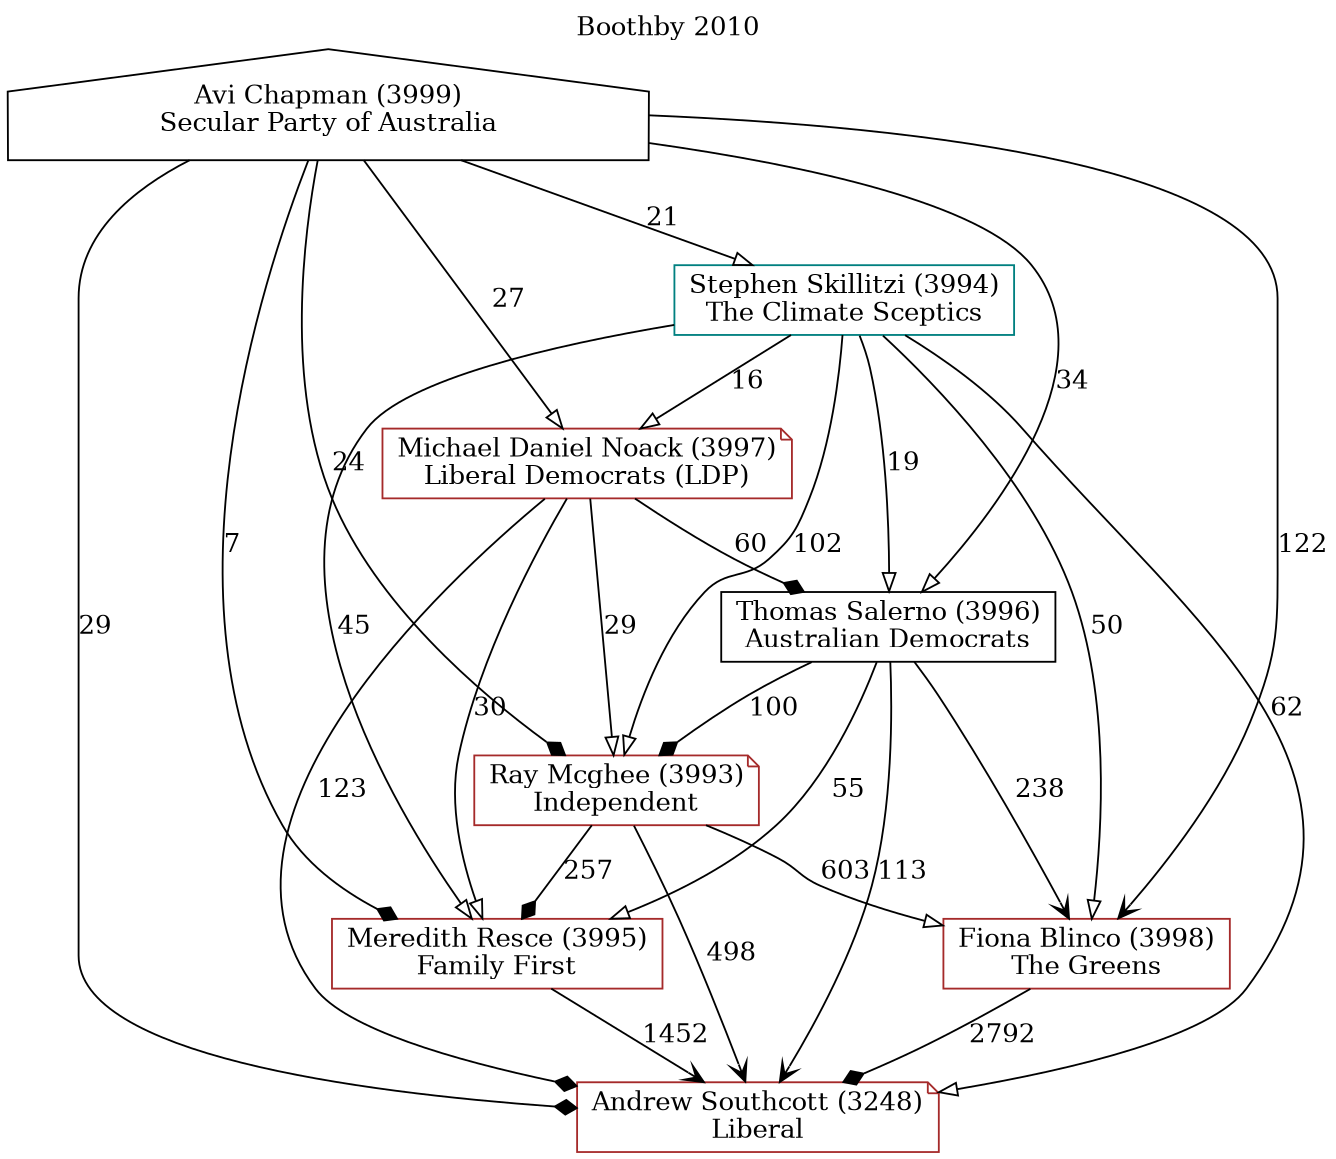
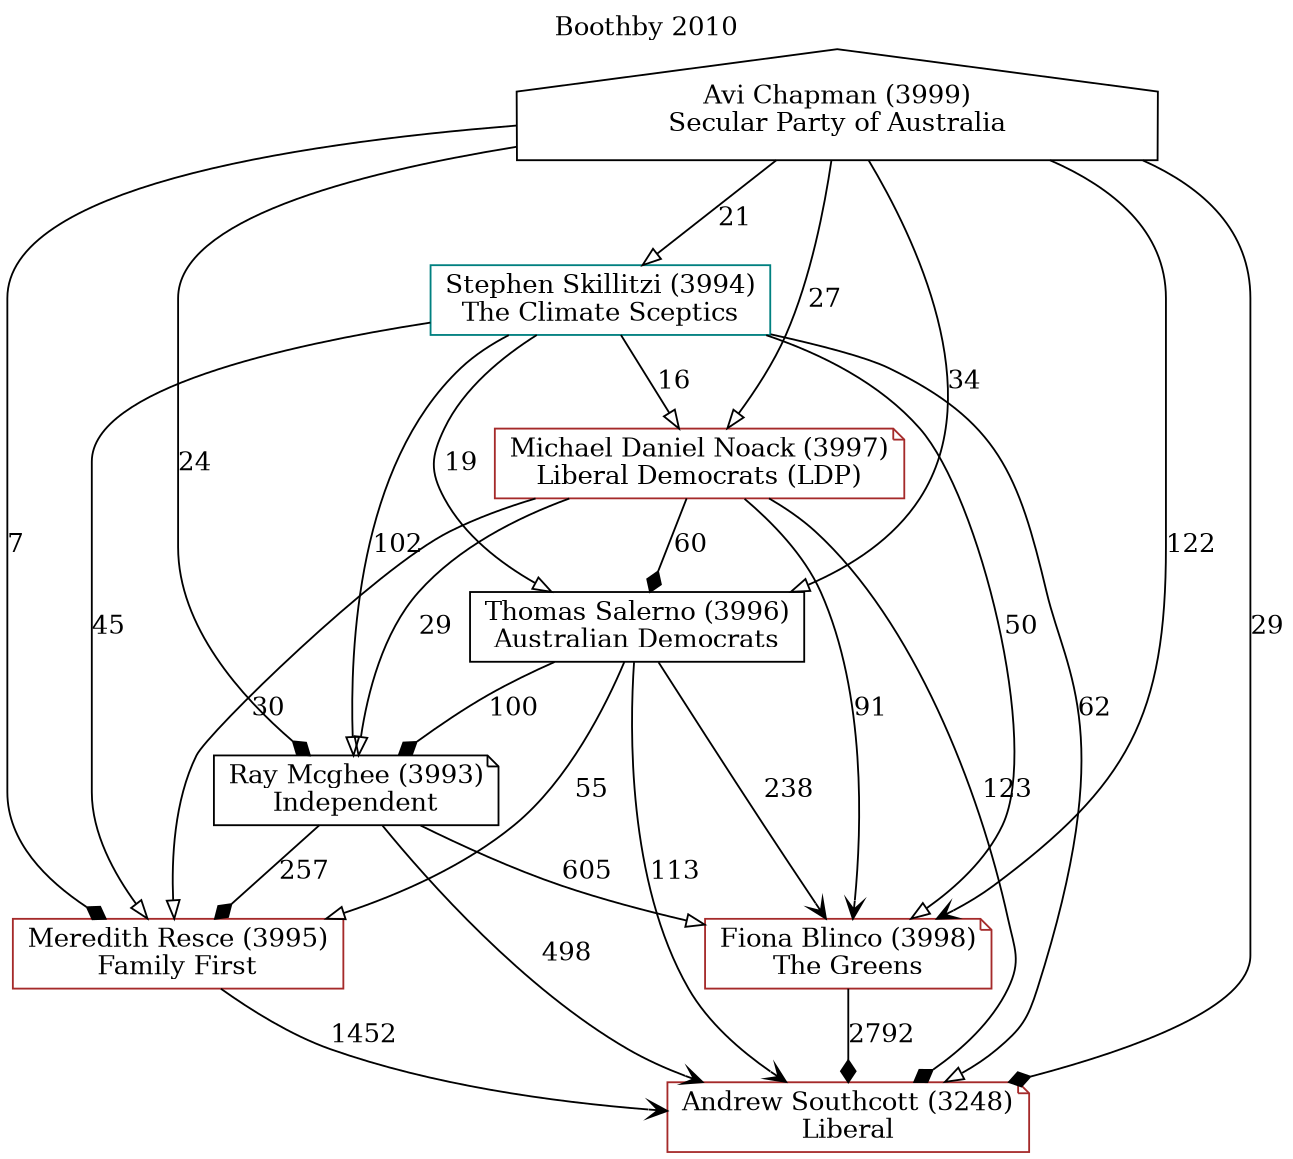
edge "Michael Daniel Noack (3997) Liberal Democrats (LDP)" -> "Fiona Blinco (3998) The Greens": added, label "91"
node "Ray Mcghee (3993) Independent": color brown -> black
edge "Ray Mcghee (3993) Independent" -> "Fiona Blinco (3998) The Greens": label "603" -> "605"
node "Fiona Blinco (3998) The Greens": shape box -> note
